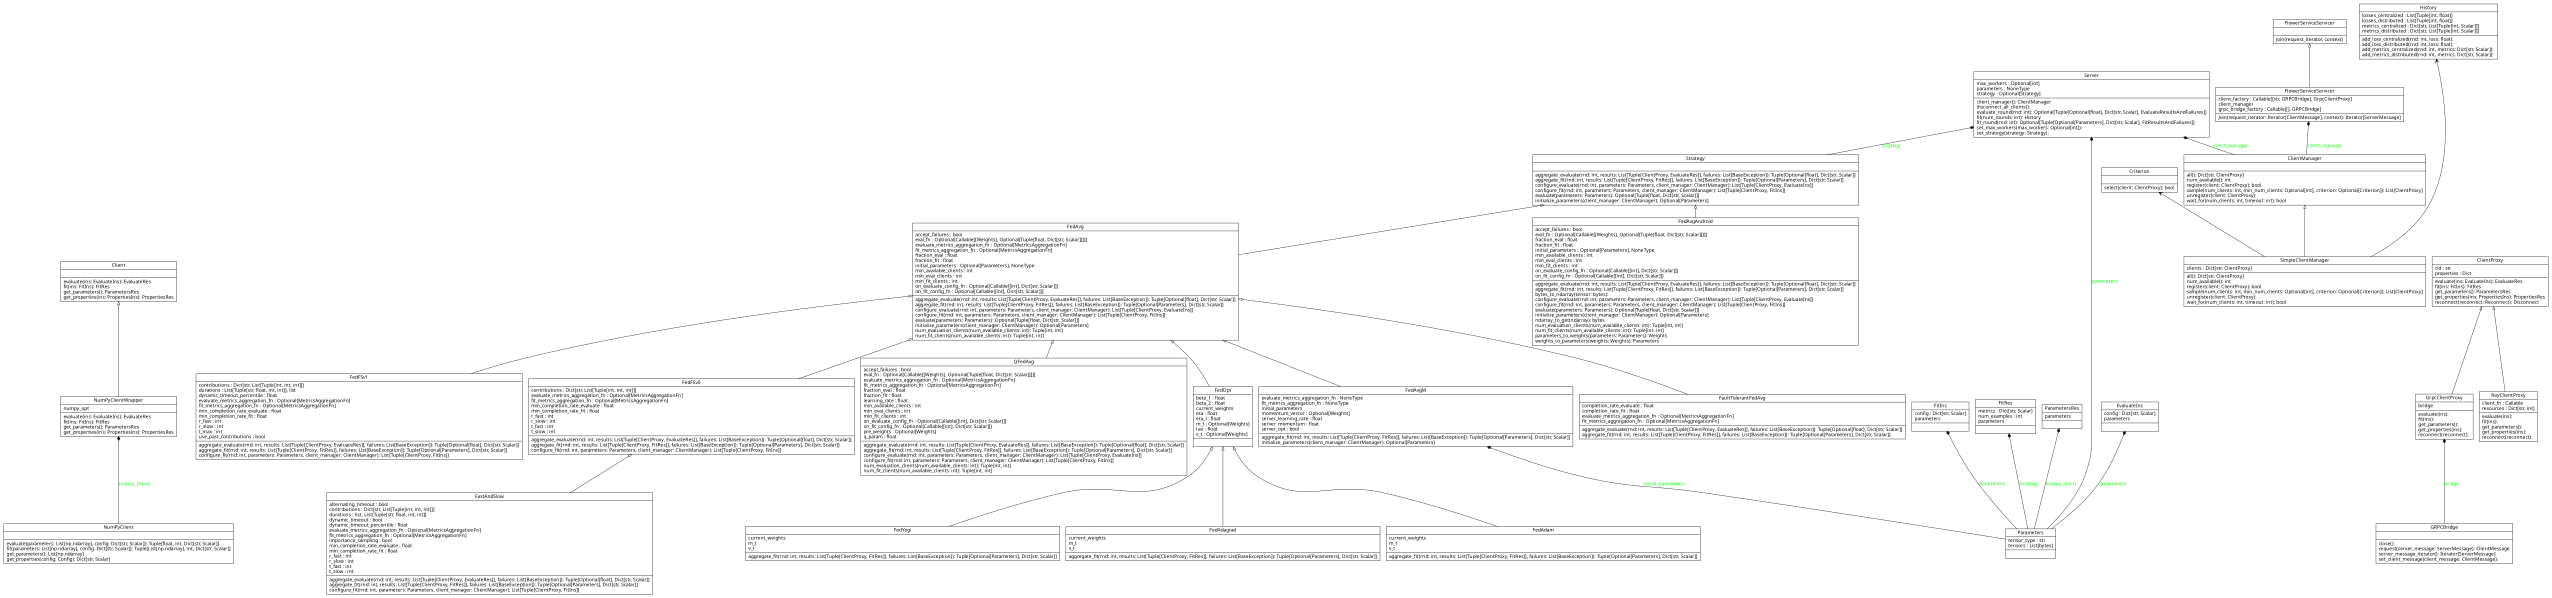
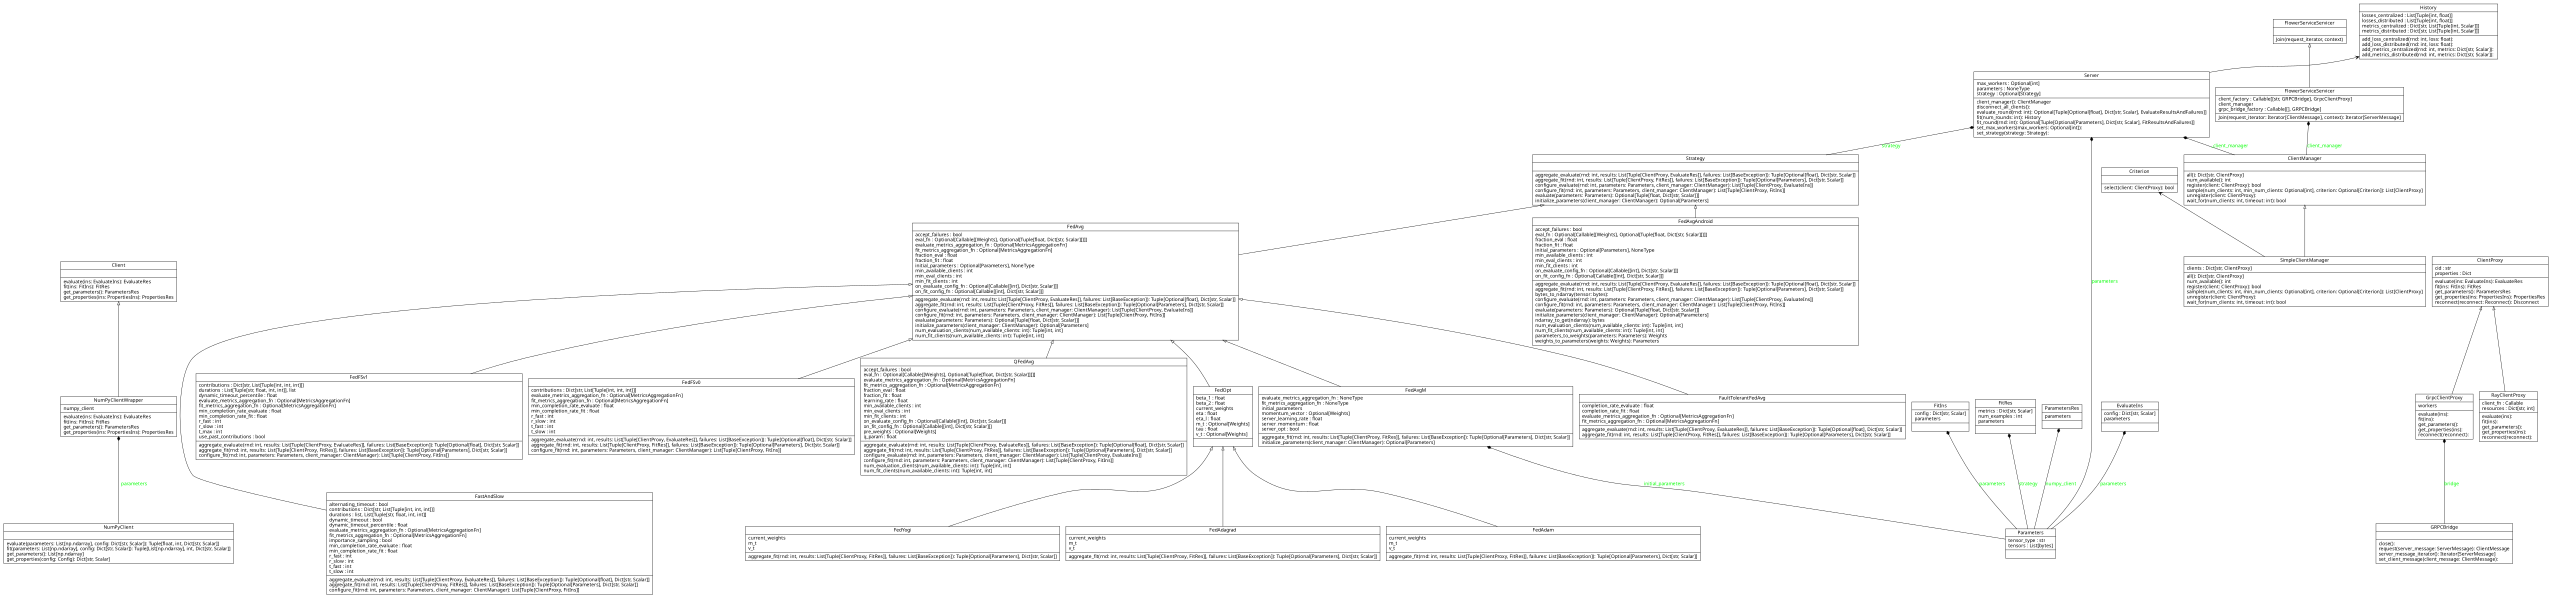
edge "SimpleClientManager" -> "History": now "Server" -> "History"
node "GrpcClientProxy": text "bridge" -> "workers"
node "NumPyClientWrapper": text "numpy_opt" -> "numpy_client"
edge "FastAndSlow" -> "FedFSv0": now "FastAndSlow" -> "FedAvg"
edge "NumPyClient" -> "NumPyClientWrapper": label "numpy_client" -> "parameters"
